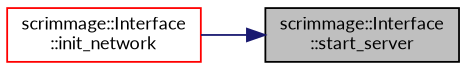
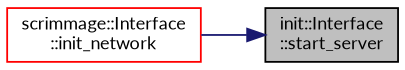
node "scrimmage::Interface ::start_server": label "scrimmage::Interface ::start_server" -> "init::Interface ::start_server"
